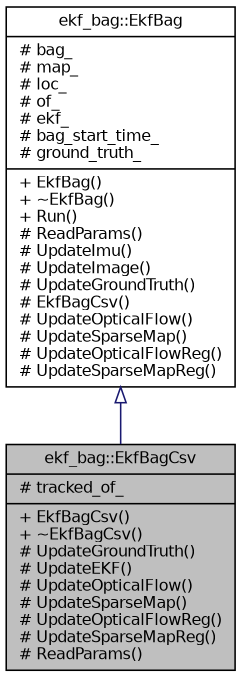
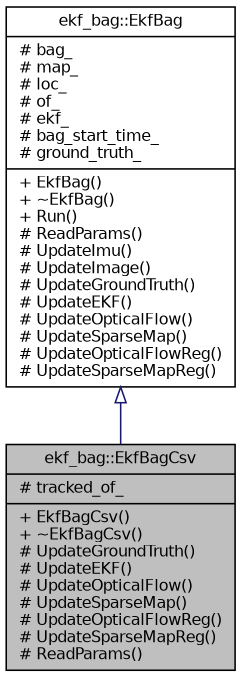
node "ekf_bag::EkfBag": text "# EkfBagCsv()" -> "# UpdateEKF()"
